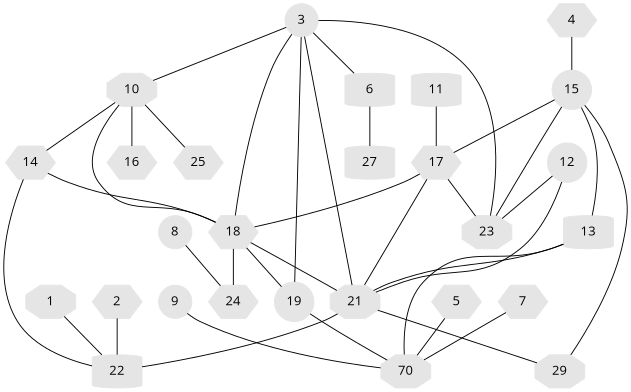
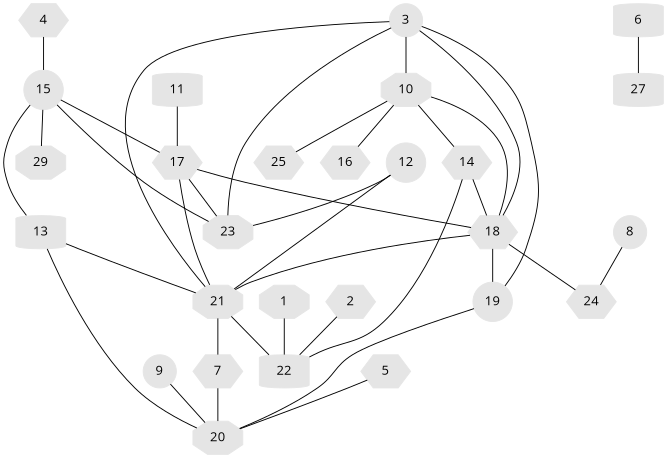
edge "3" -- "6": removed
edge "21" -- "29": now "21" -- "7"
node "70": label "70" -> "20"
